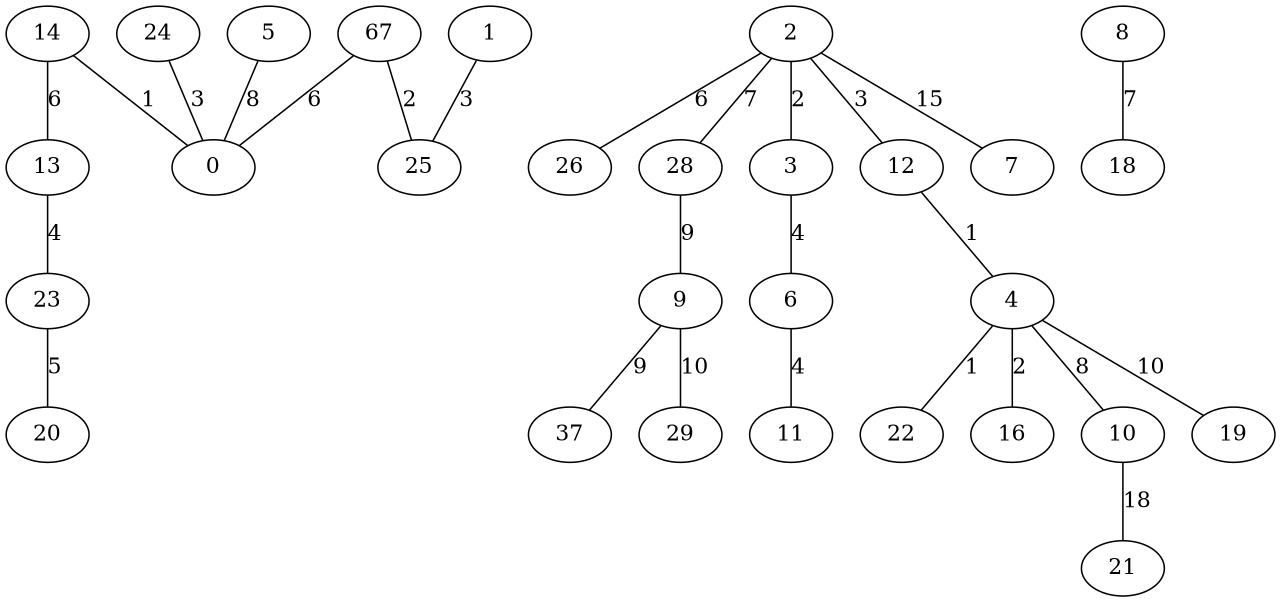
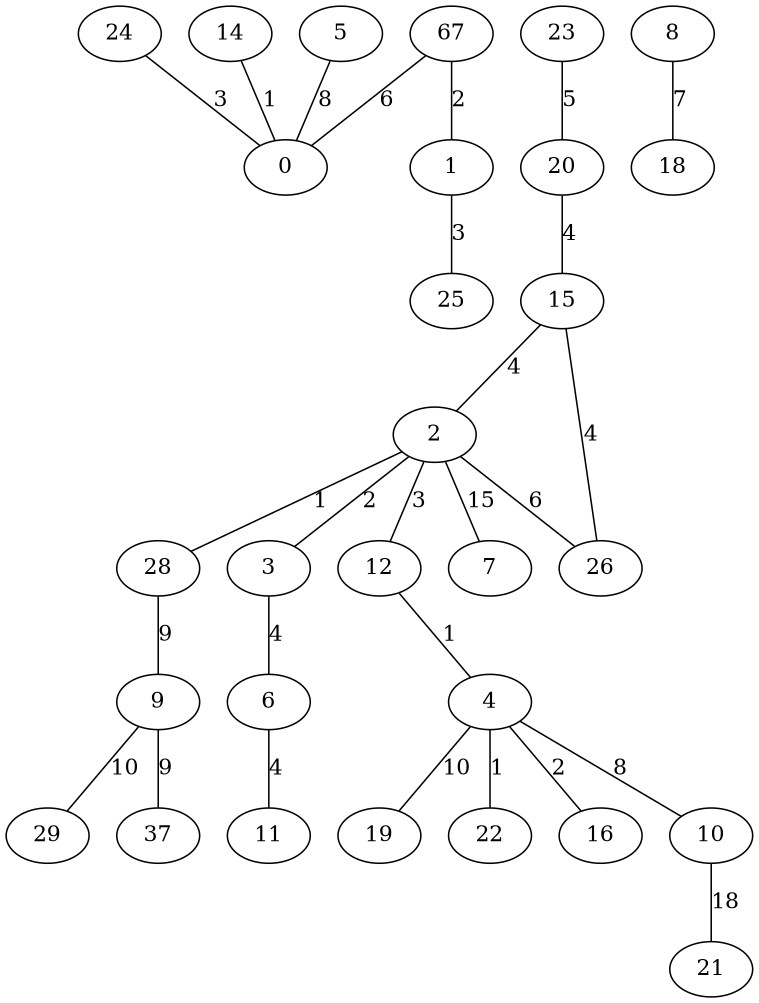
edge "67" -- "25": now "67" -- "1"
edge "2" -- "28": label "7" -> "1"
node "13": removed
node "15": added
